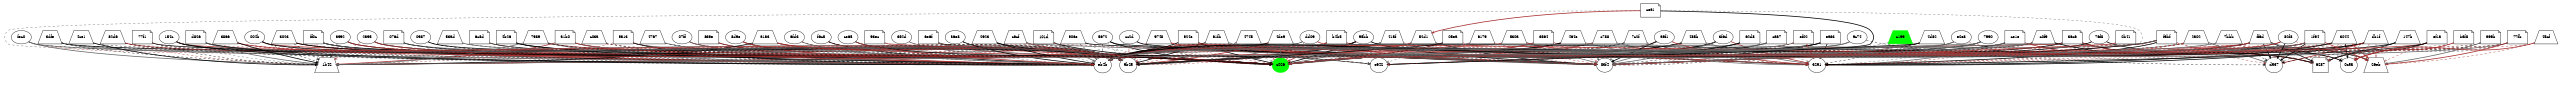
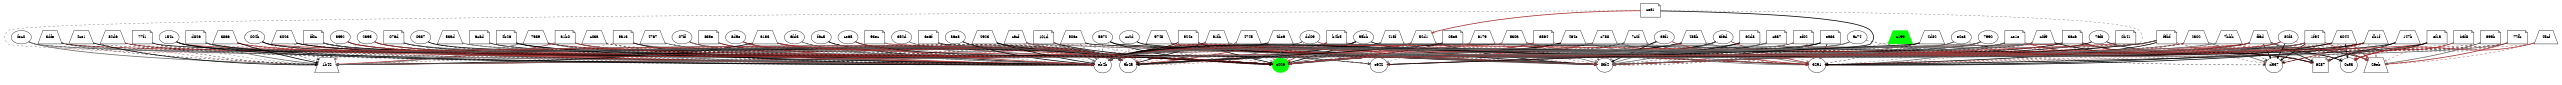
edge "3dfe" -> "c026": color black -> brown
